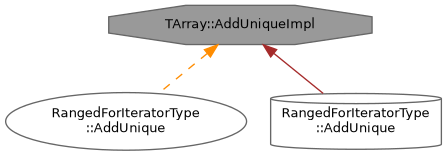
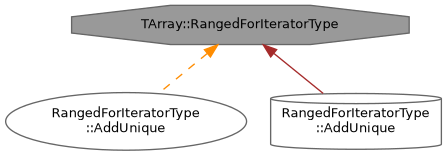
node "TArray::AddUniqueImpl": label "TArray::AddUniqueImpl" -> "TArray::RangedForIteratorType"
